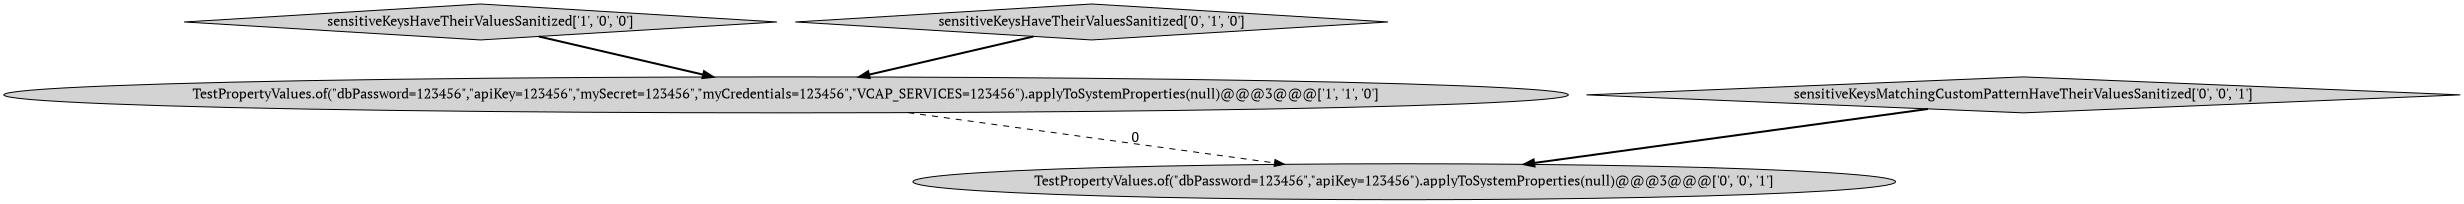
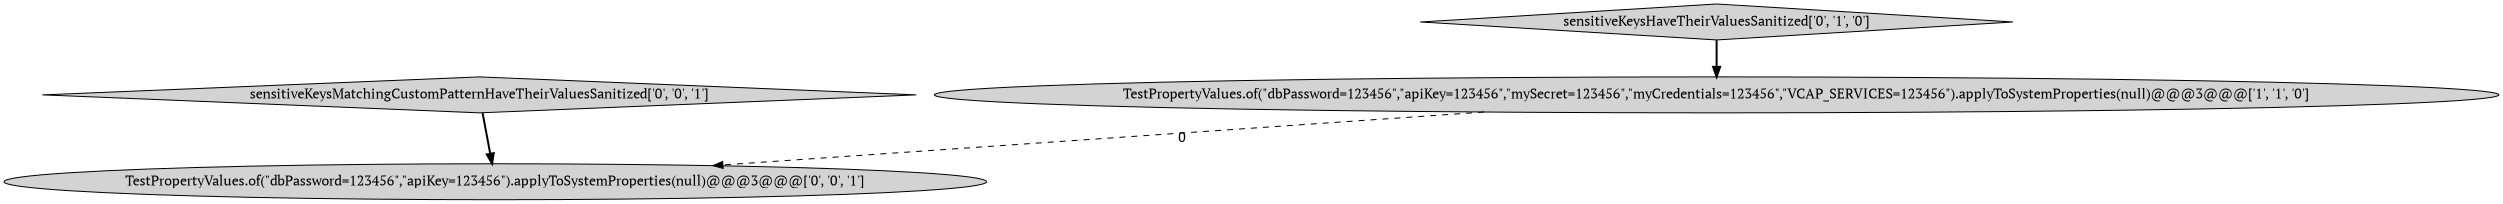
node "sensitiveKeysHaveTheirValuesSanitized['1', '0', '0']": removed
